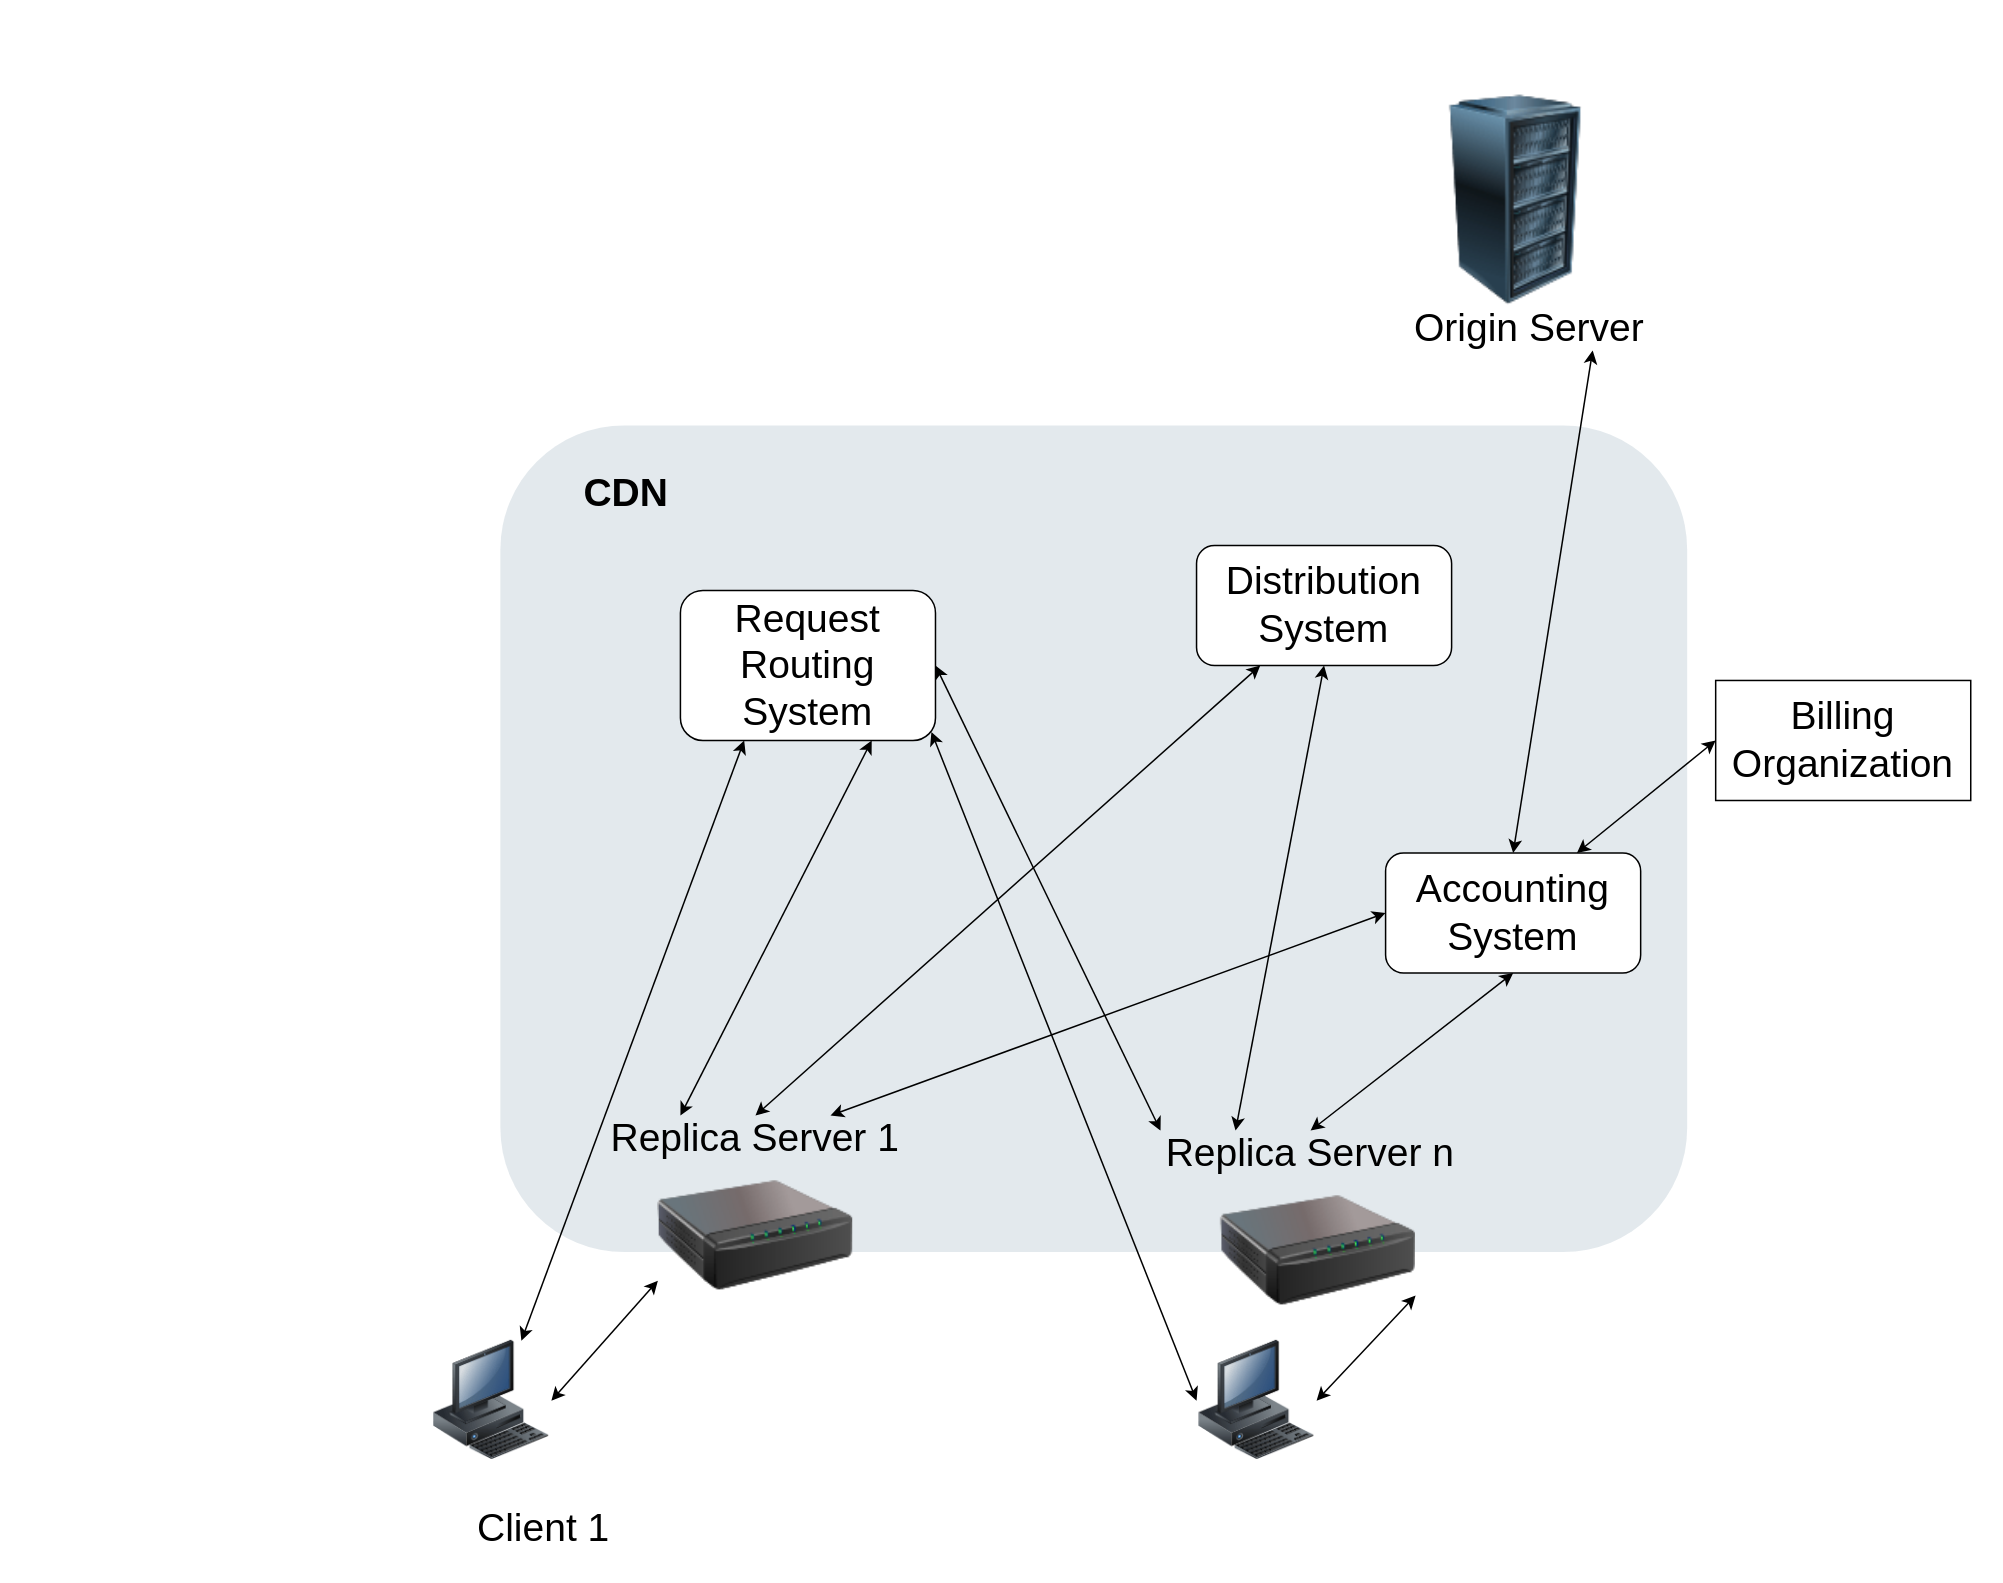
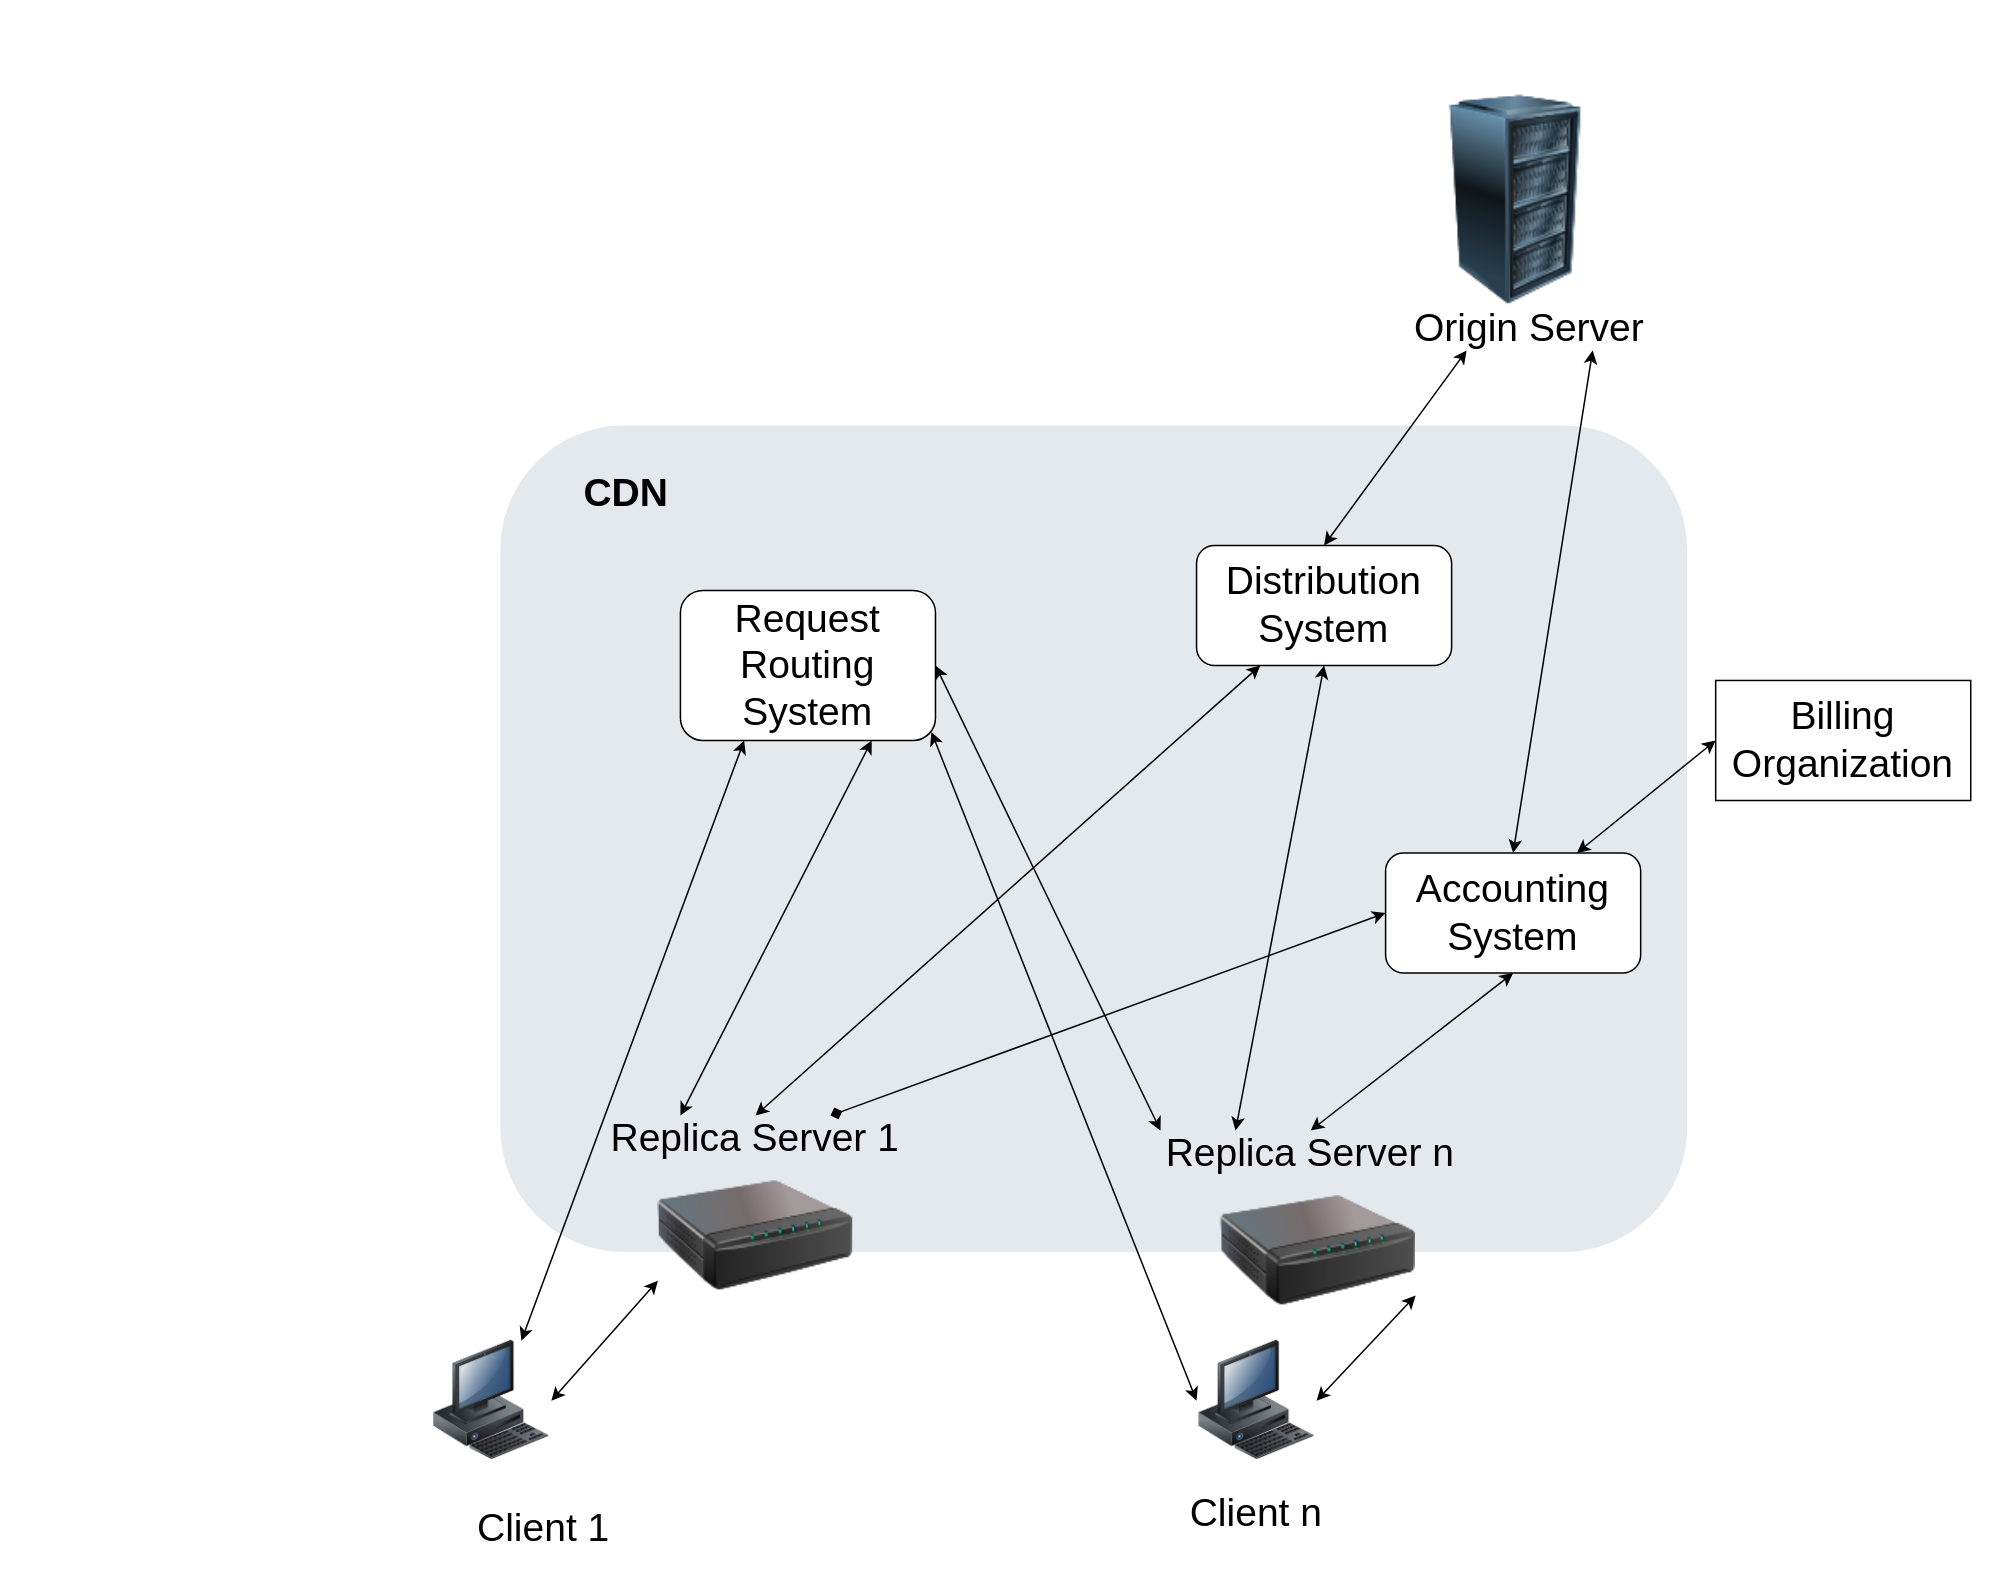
edge "Origin Server" -- "Distribution System": added
edge "Accounting System" -- "Replica Server 1": arrowhead classic -> diamond
node "Client n": added
